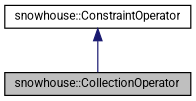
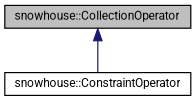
edge "snowhouse::CollectionOperator" -> "snowhouse::ConstraintOperator": reversed
